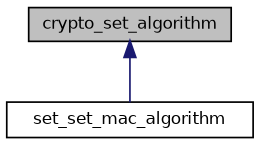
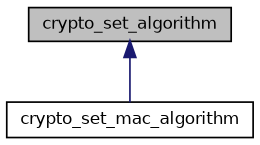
node "set_set_mac_algorithm": label "set_set_mac_algorithm" -> "crypto_set_mac_algorithm"
